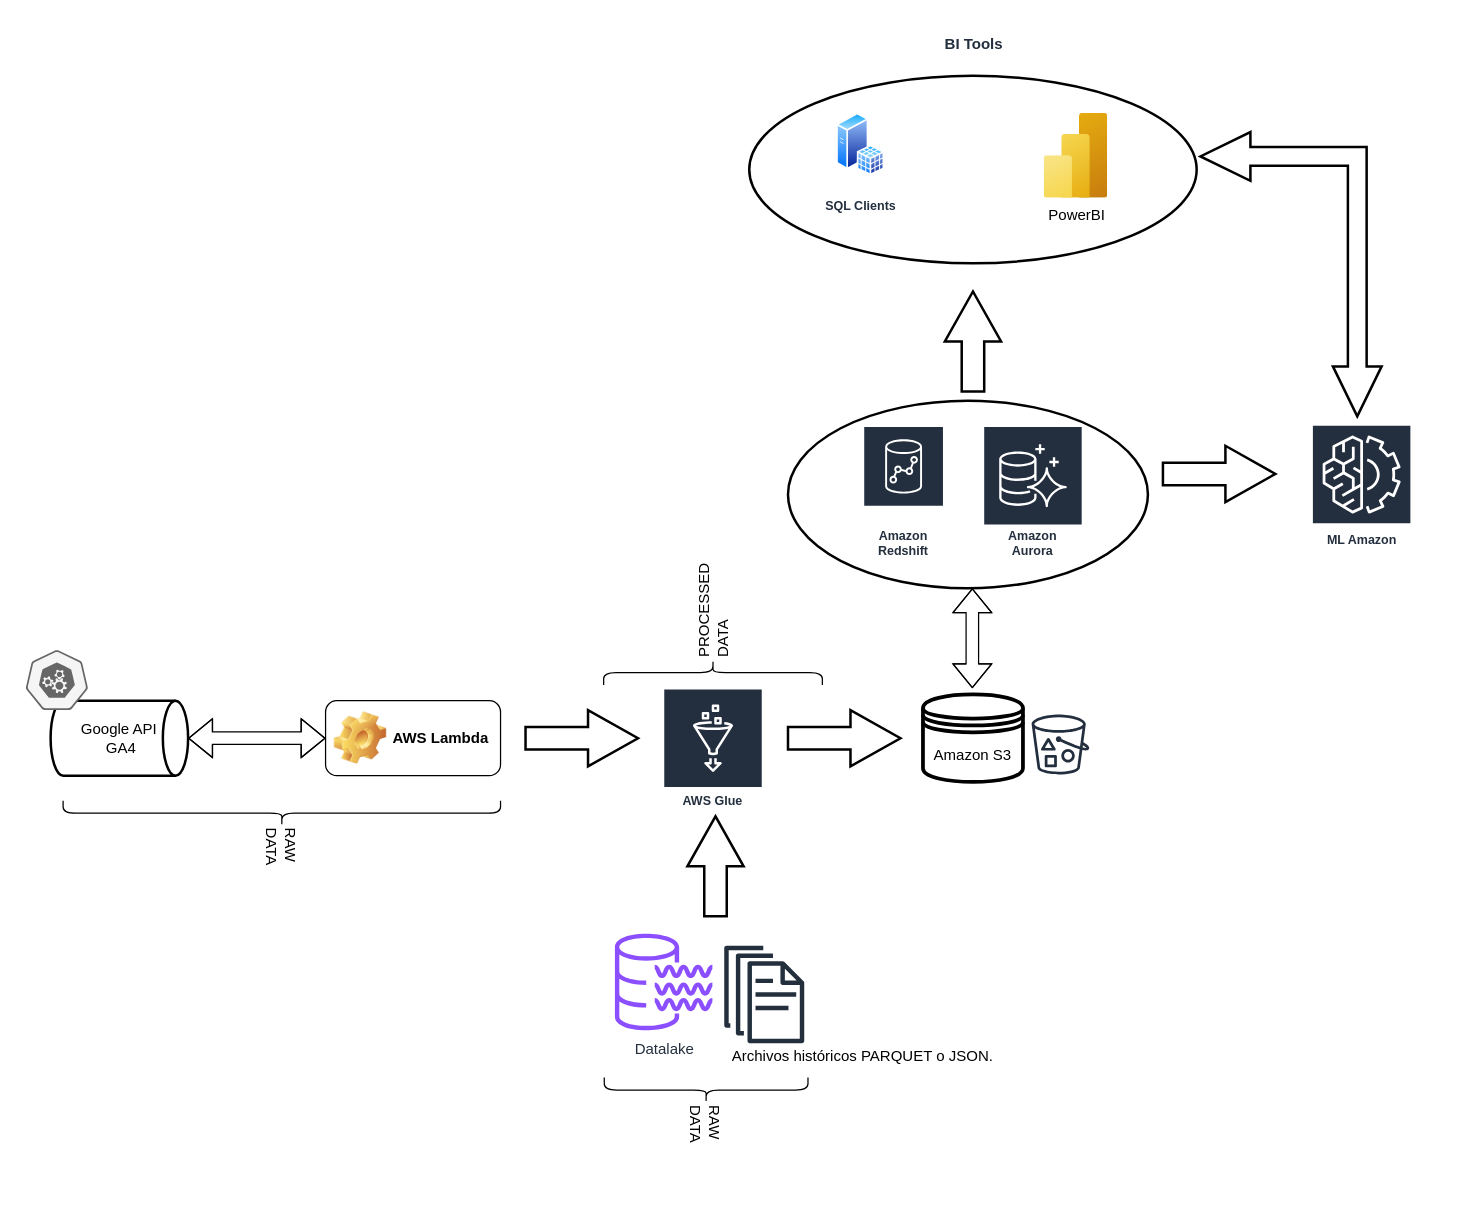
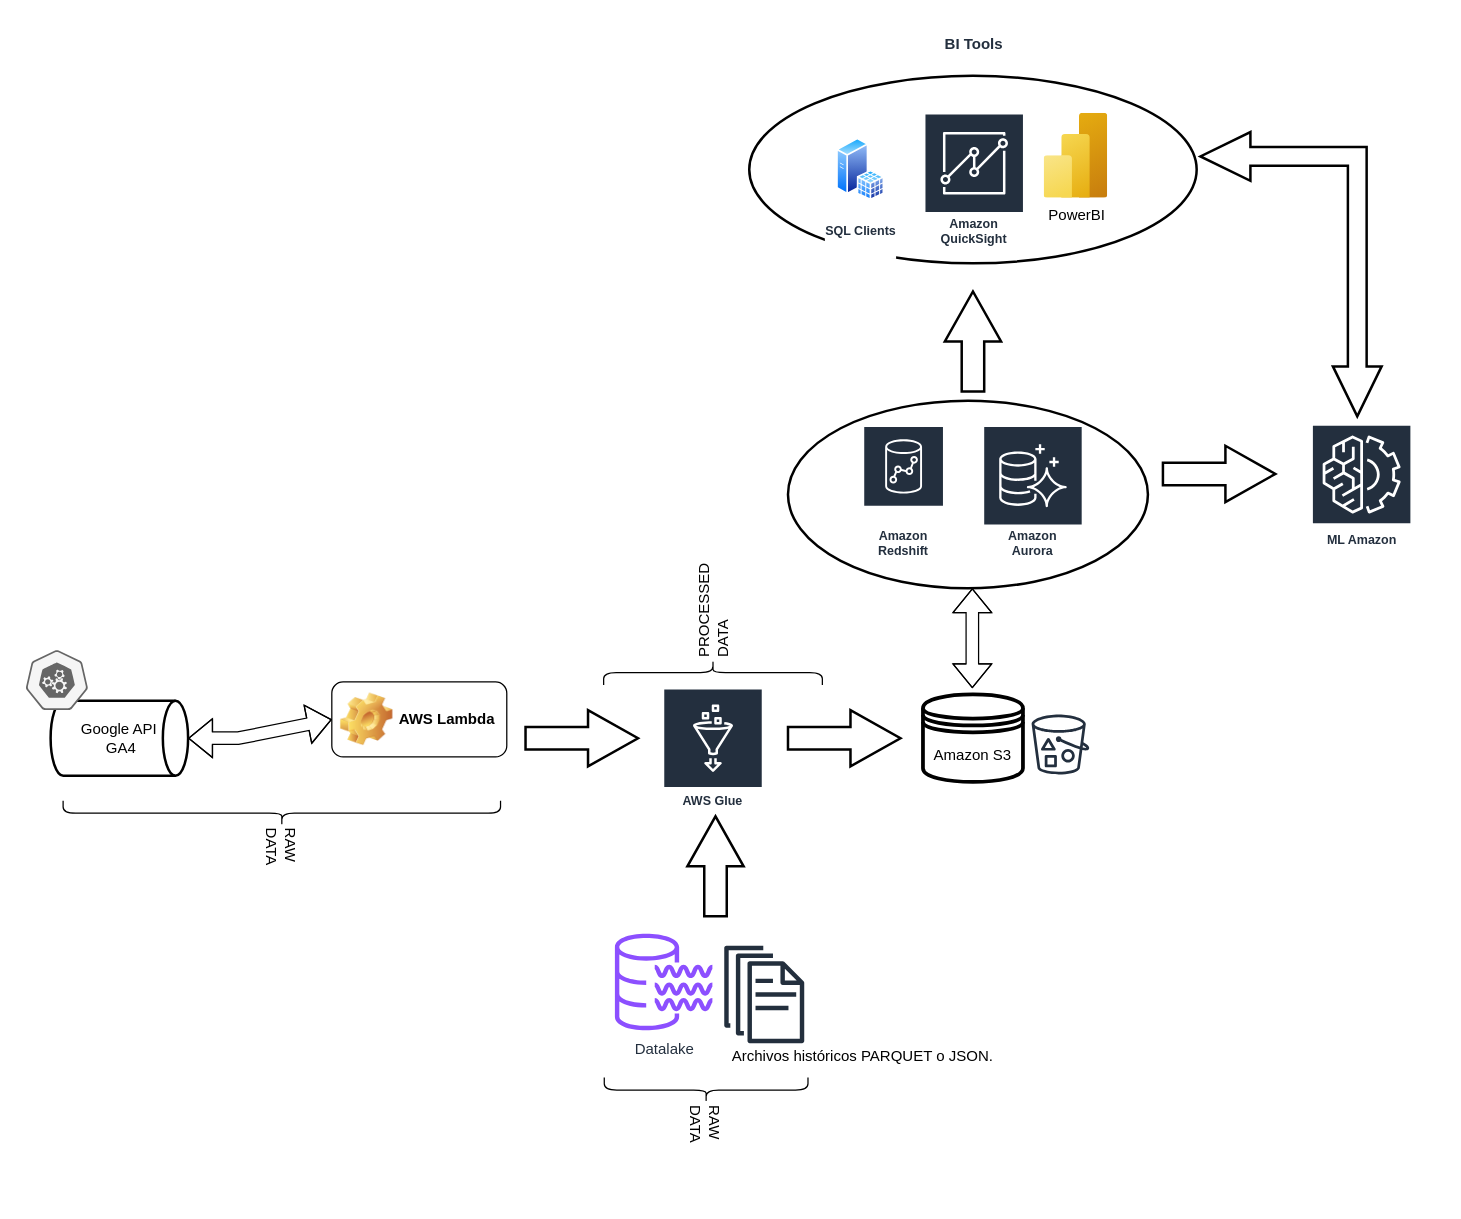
node "SQL Clients": moved (861, 144) -> (861, 169)
node "Amazon QuickSight": added
node "AWS Lambda": moved (413, 738) -> (419, 719)
